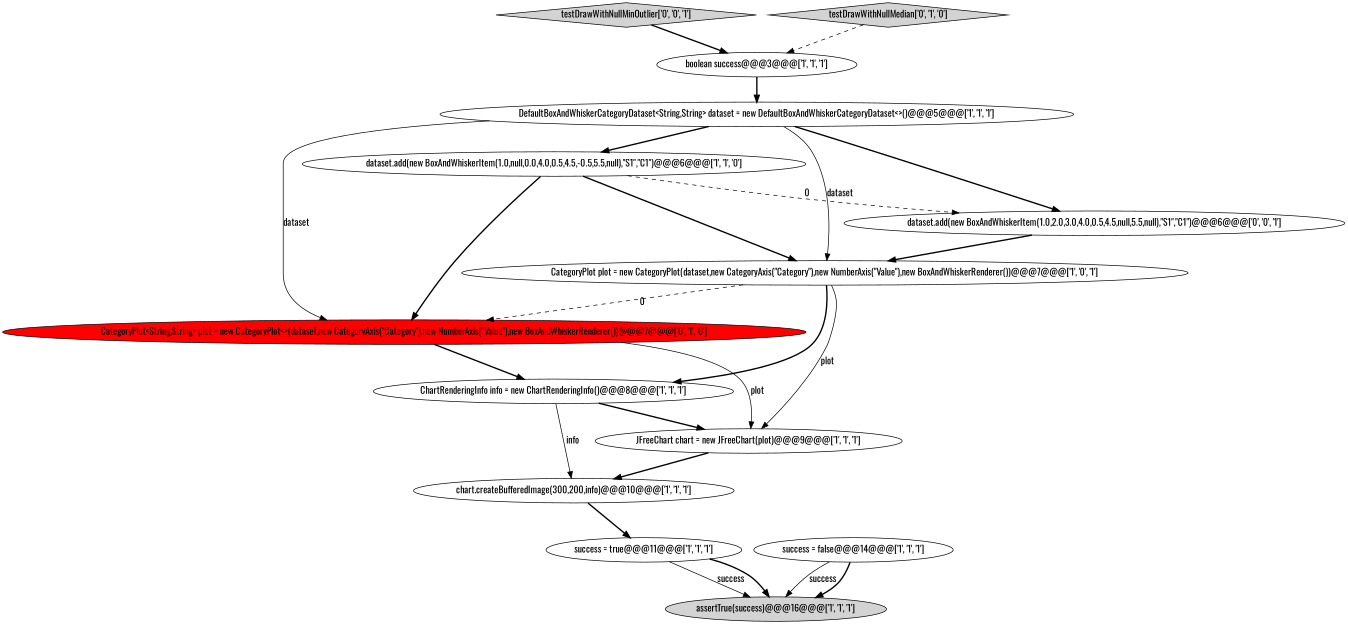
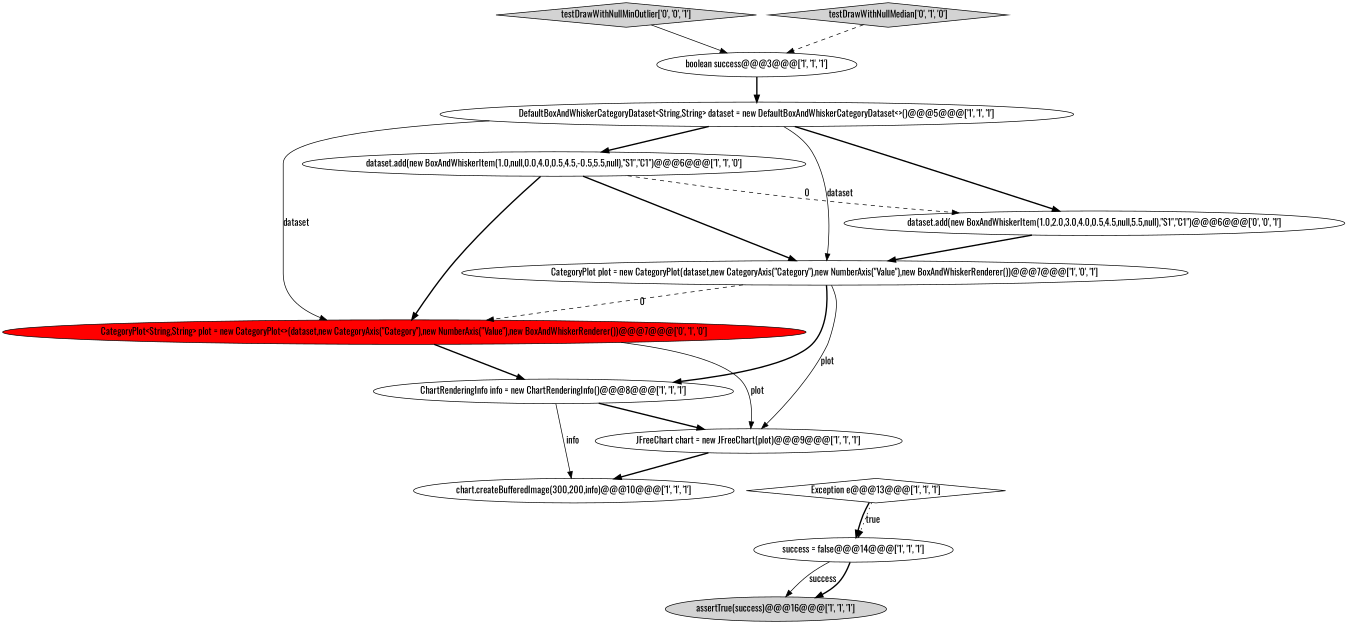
edge "testDrawWithNullMinOutlier['0', '0', '1']" -> "boolean success@@@3@@@['1', '1', '1']": style bold -> solid
node "Exception e@@@13@@@['1', '1', '1']": added
node "success = true@@@11@@@['1', '1', '1']": removed
